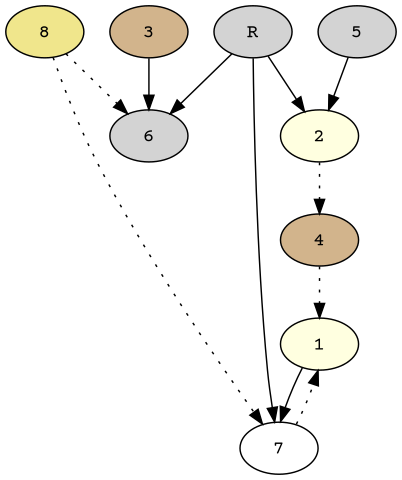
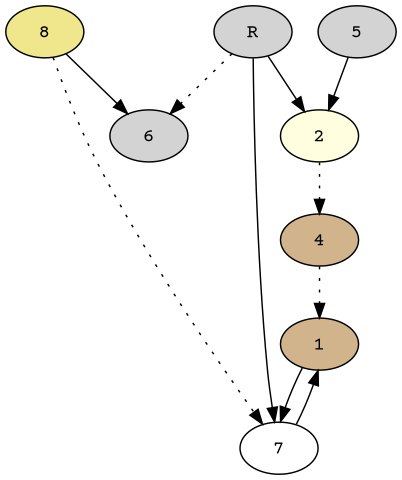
node "3": removed
edge "8" -> "6": style dotted -> solid
edge "R" -> "6": style solid -> dotted
node "1": fillcolor lightyellow -> tan
edge "7" -> "1": style dotted -> solid
